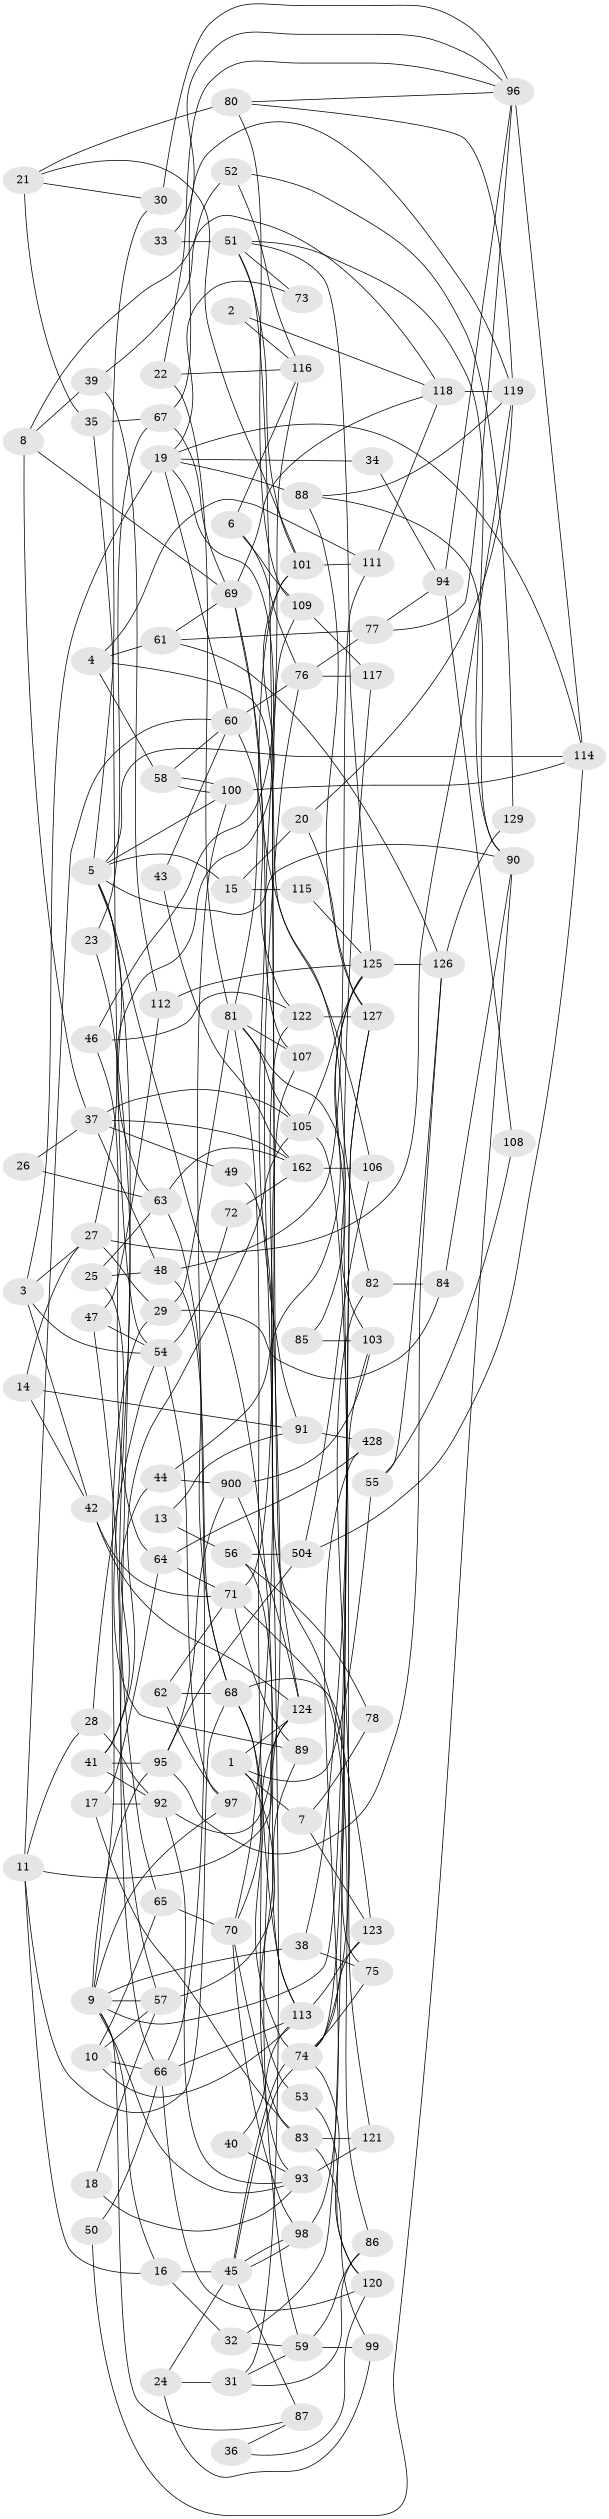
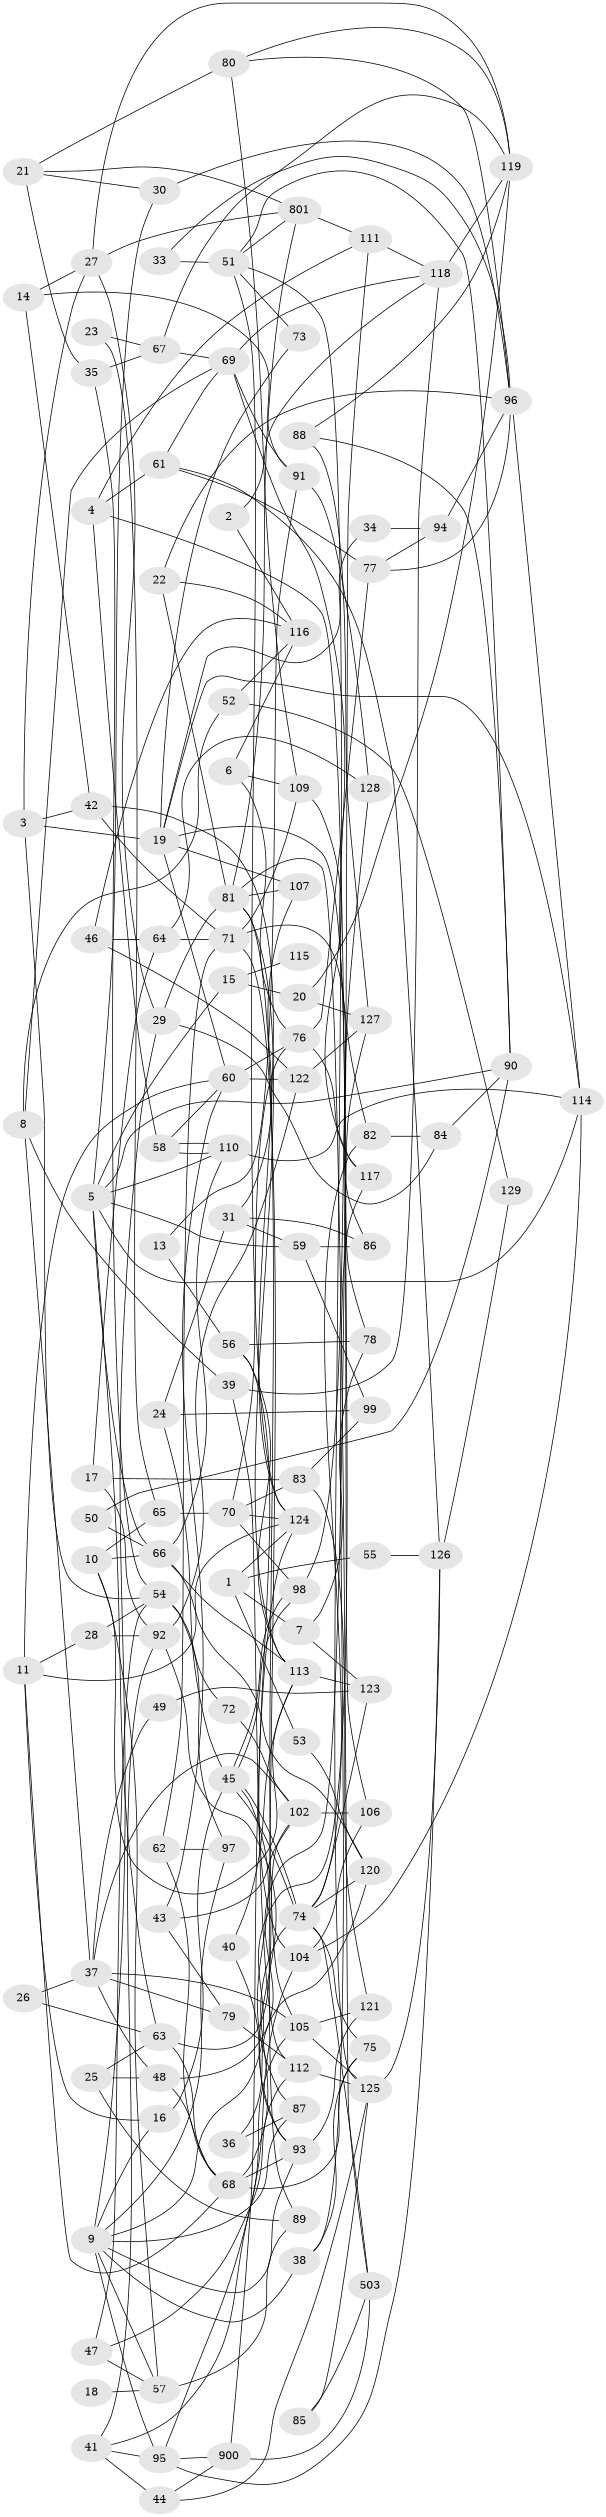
edge "19" -- "88": now "19" -- "78"
node "101": label "101" -> "801"
node "100": label "100" -> "110"
edge "115" -- "125": removed
node "108": removed
node "162": label "162" -> "102"
node "103": label "103" -> "503"
node "428": label "428" -> "128"
node "504": label "504" -> "104"
node "79": added
edge "93" -- "18": removed
node "32": removed
